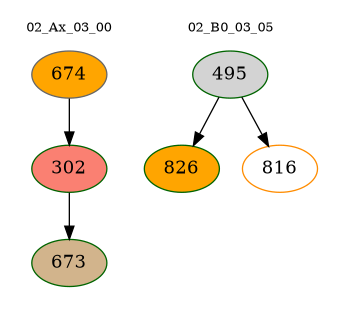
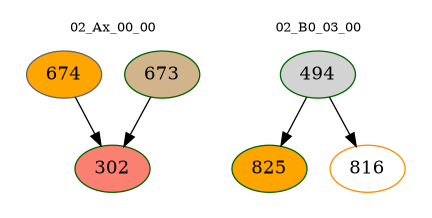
cluster "02_Ax_03_00": label "02_Ax_03_00" -> "02_Ax_00_00"
cluster "02_B0_03_05": label "02_B0_03_05" -> "02_B0_03_00"
node "495": label "495" -> "494"
node "826": label "826" -> "825"
edge "302" -> "673": reversed
